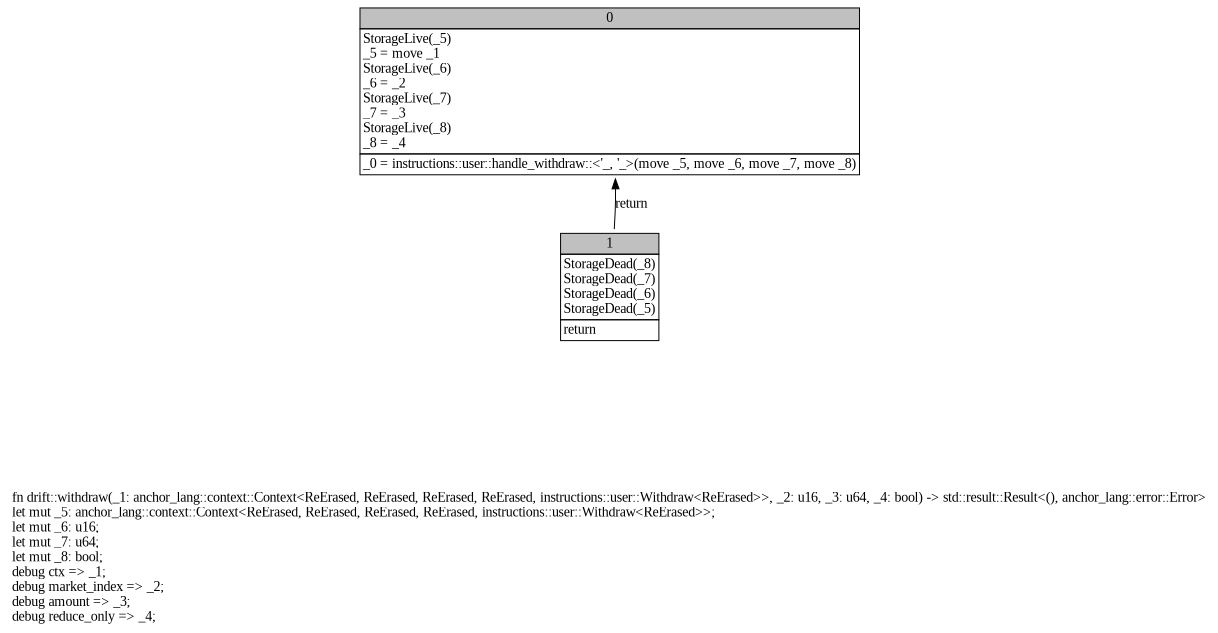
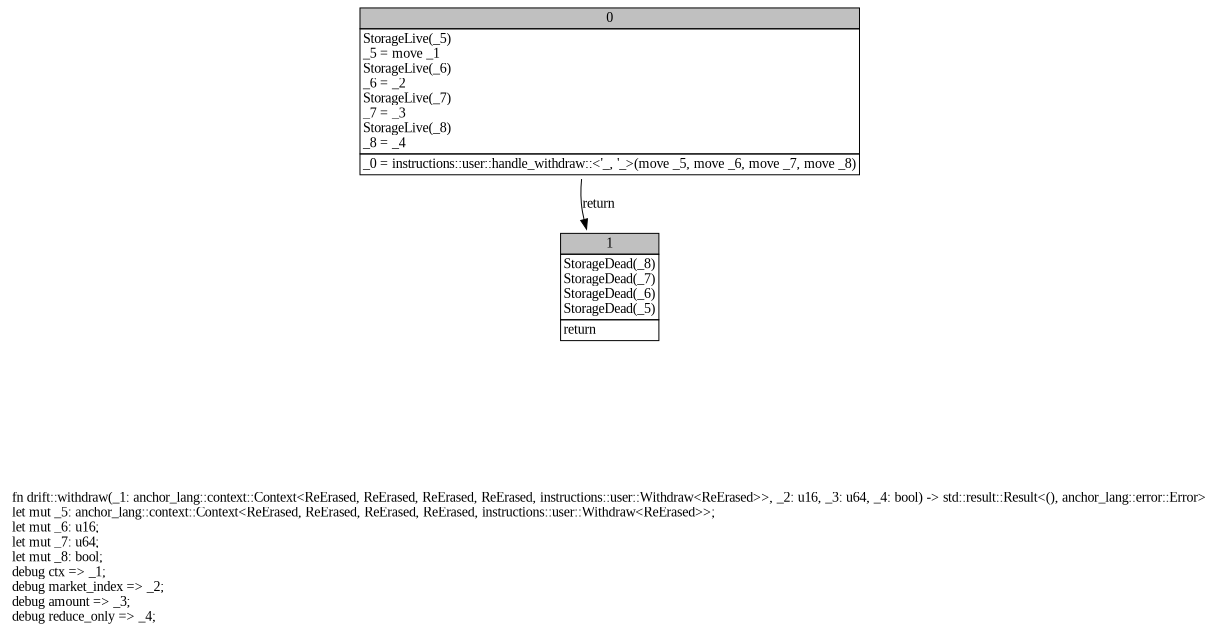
edge "1" -> "0": reversed
